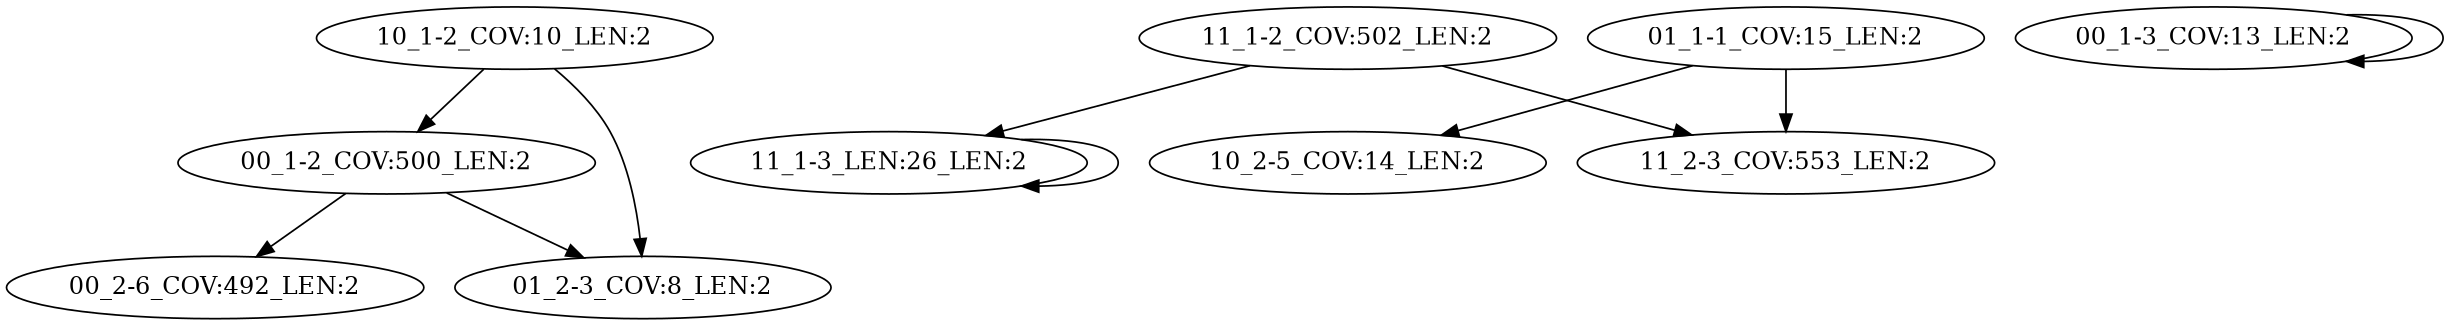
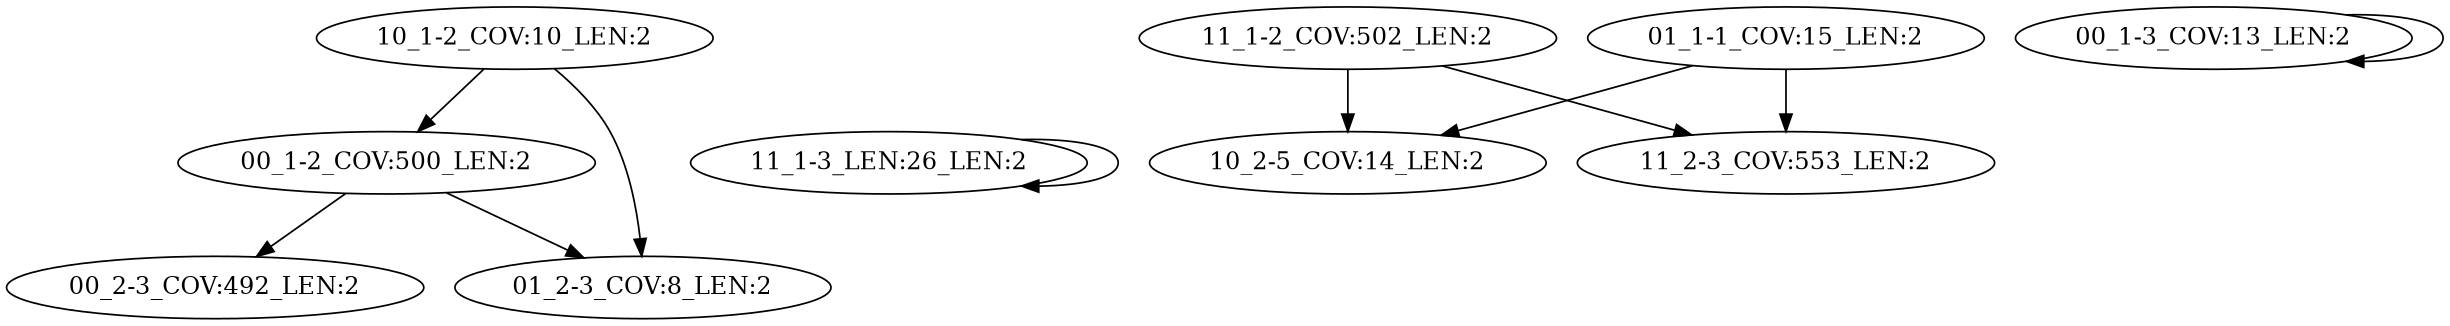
edge "11_1-2_COV:502_LEN:2" -> "11_1-3_LEN:26_LEN:2": now "11_1-2_COV:502_LEN:2" -> "10_2-5_COV:14_LEN:2"
node "00_2-6_COV:492_LEN:2": label "00_2-6_COV:492_LEN:2" -> "00_2-3_COV:492_LEN:2"
